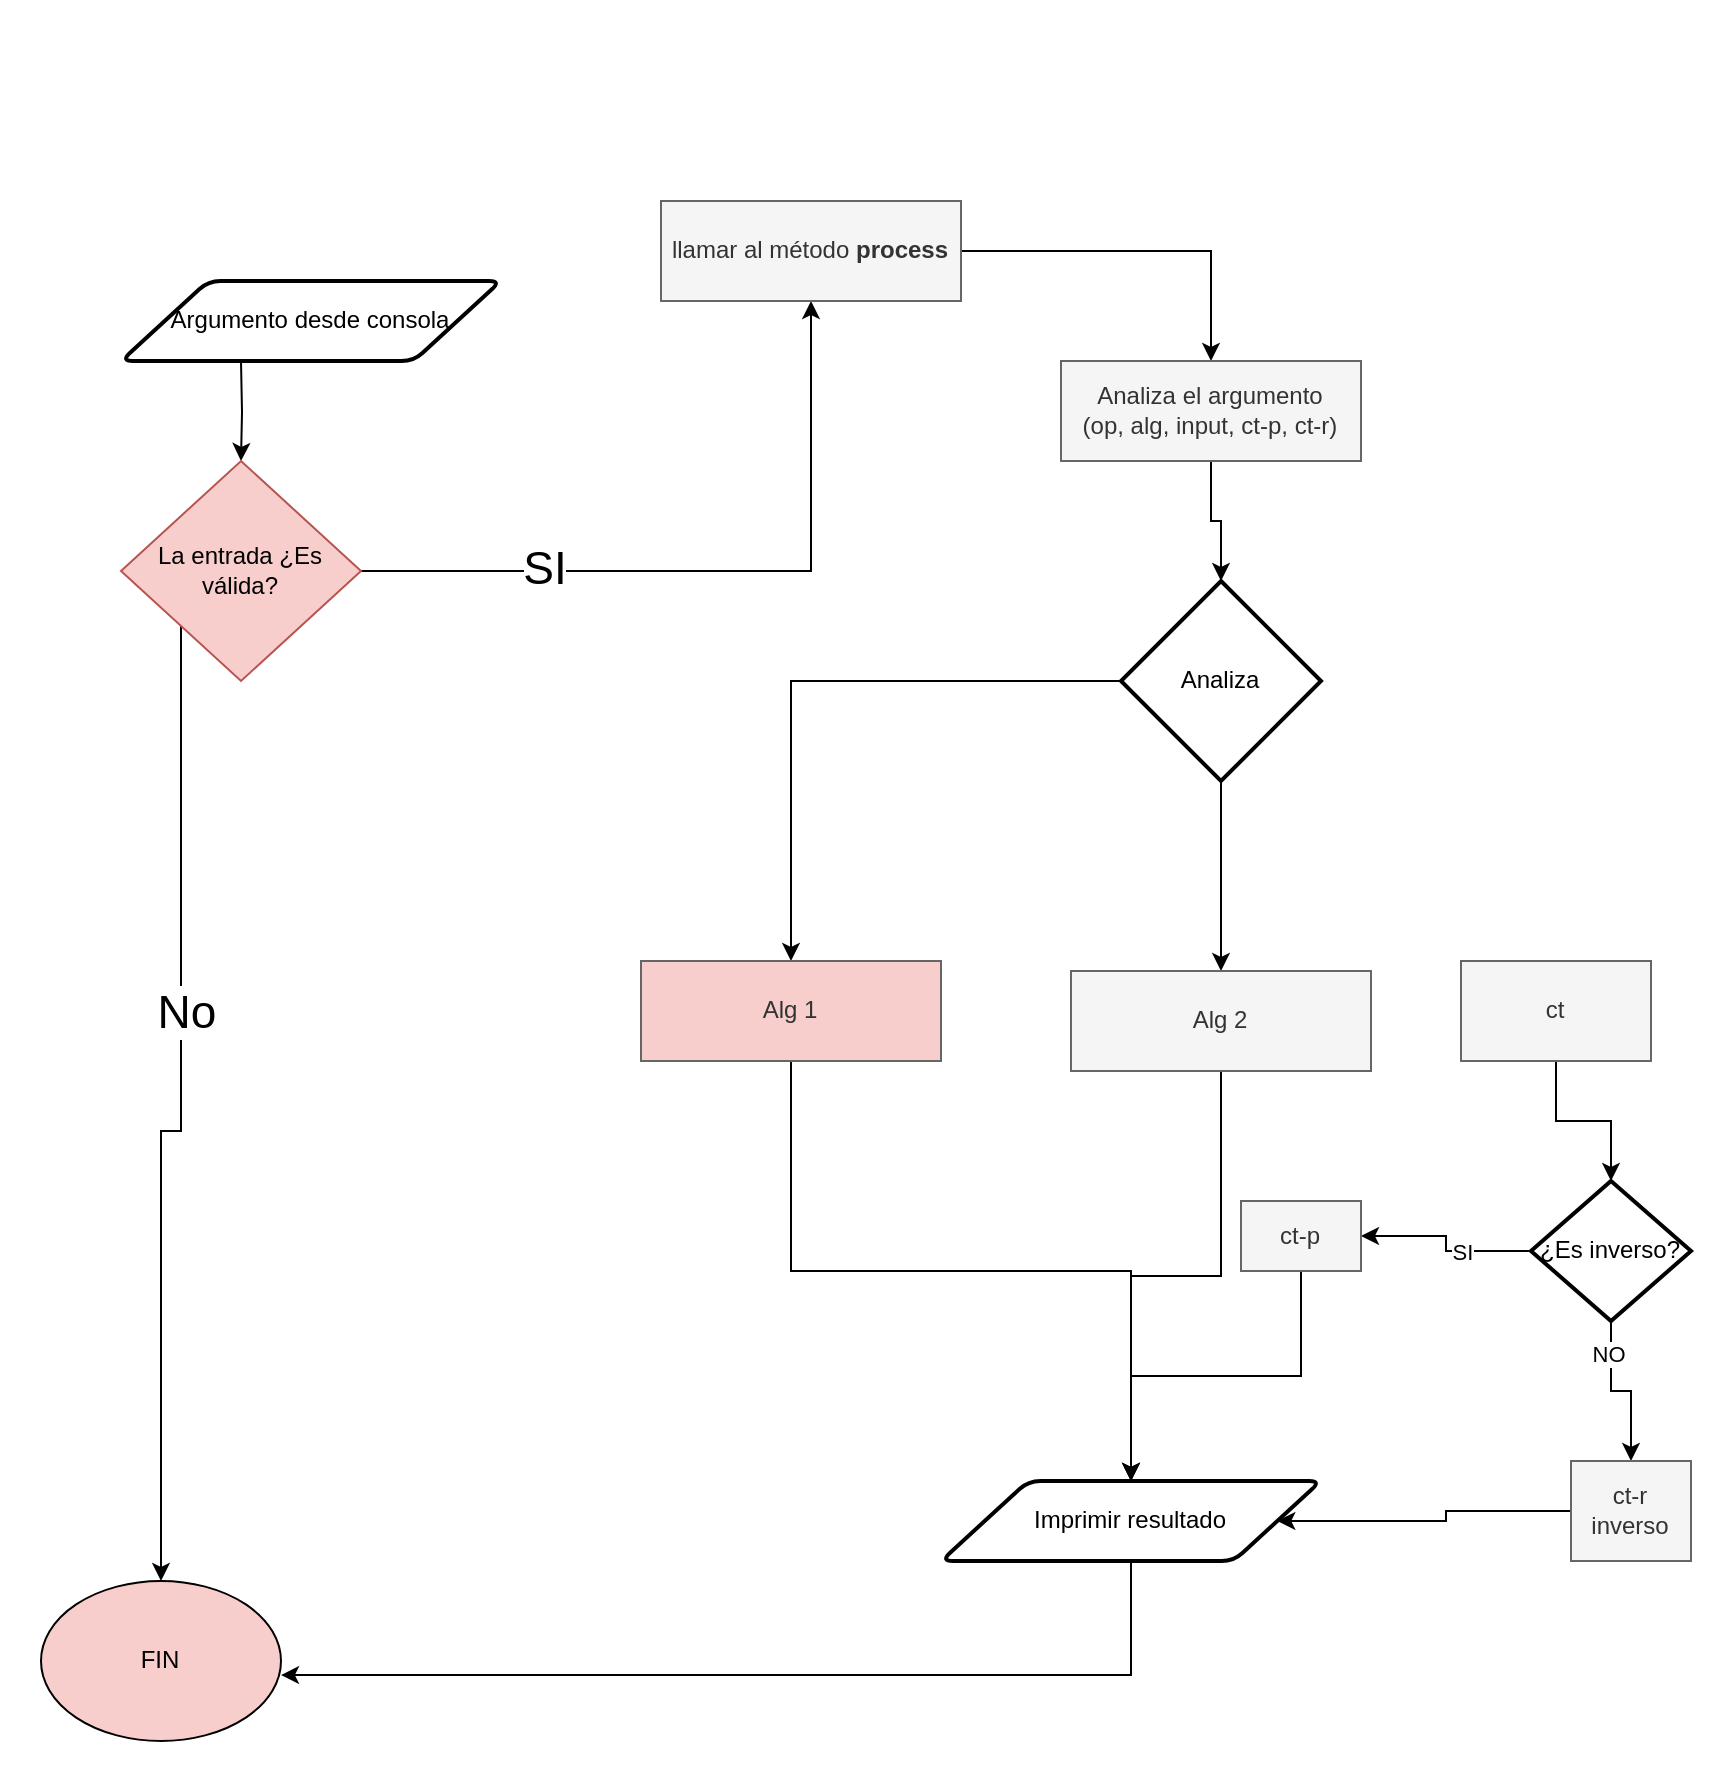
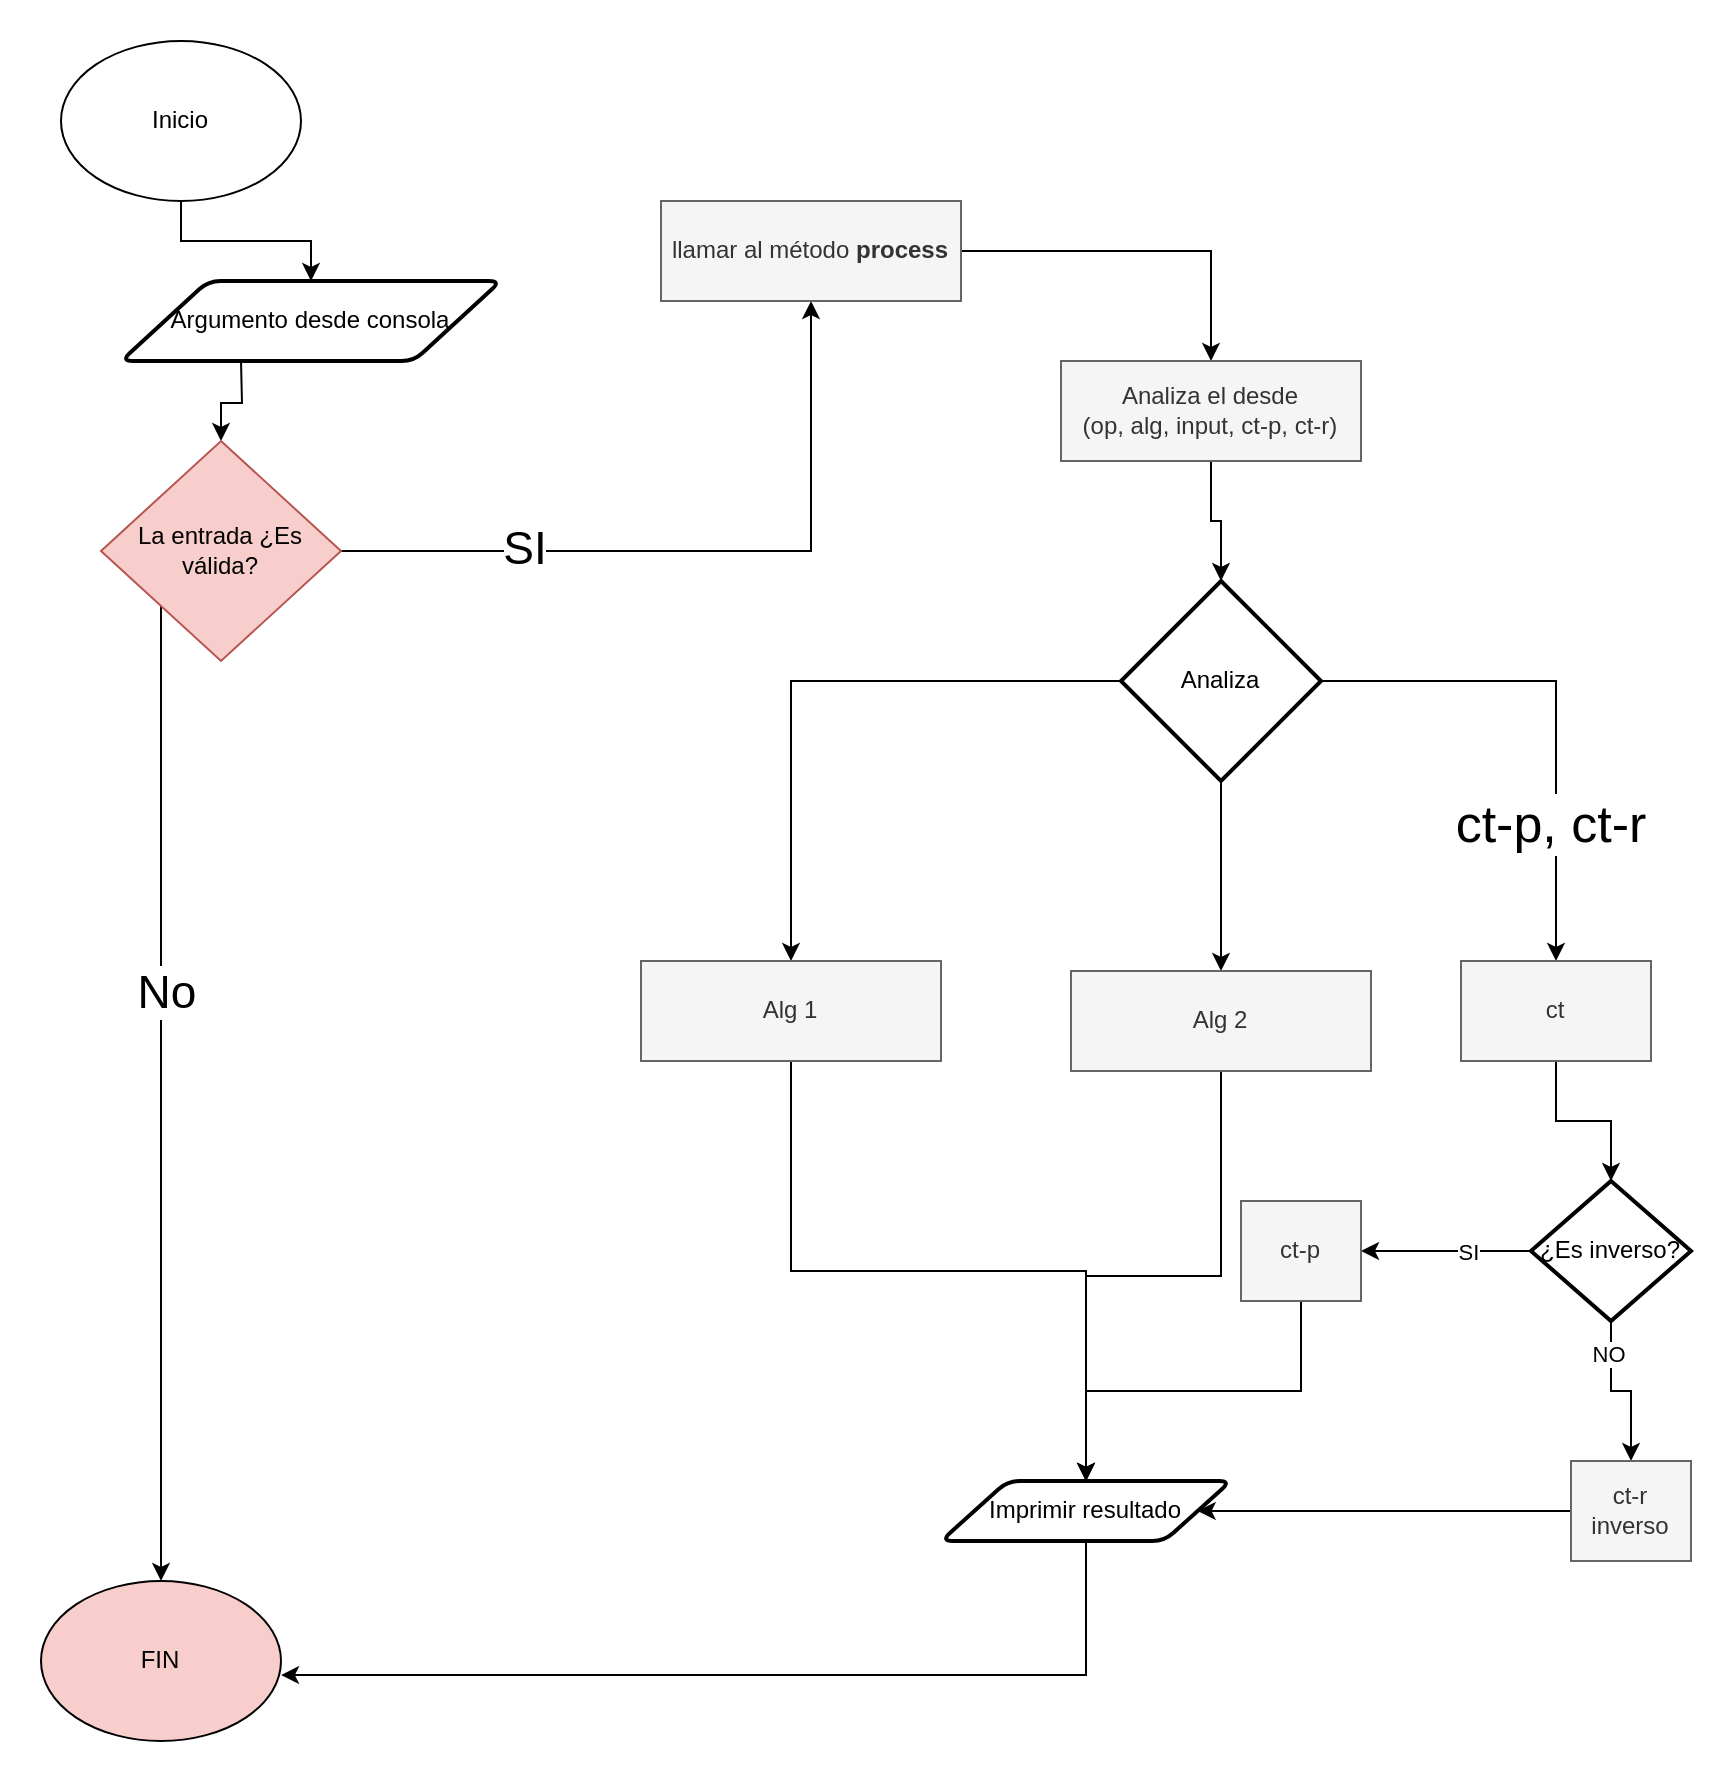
node "Inicio": added
edge "Inicio" -> "Argumento desde consola": added
node "Analiza el argumento (op, alg, input, ct-p, ct-r)": label "Analiza el argumento (op, alg, input, ct-p, ct-r)" -> "Analiza el desde (op, alg, input, ct-p, ct-r)"
node "La entrada ¿Es válida?": moved (241, 571) -> (221, 551)
edge "Analiza" -> "ct": added, label "ct-p, ct-r"
node "Alg 1": fillcolor #f8cecc -> #f5f5f5
node "ct-p": size 120x70 -> 120x100
node "Imprimir resultado": size 380x80 -> 290x60
